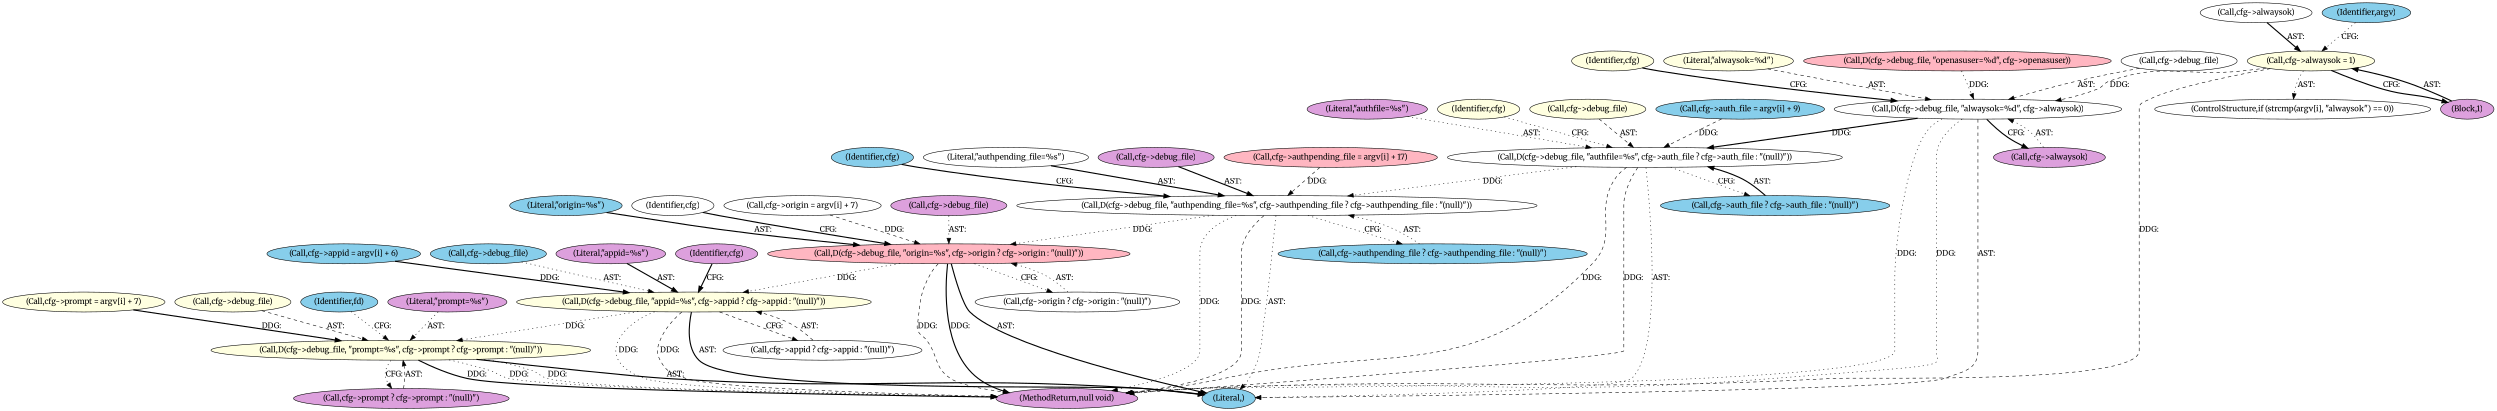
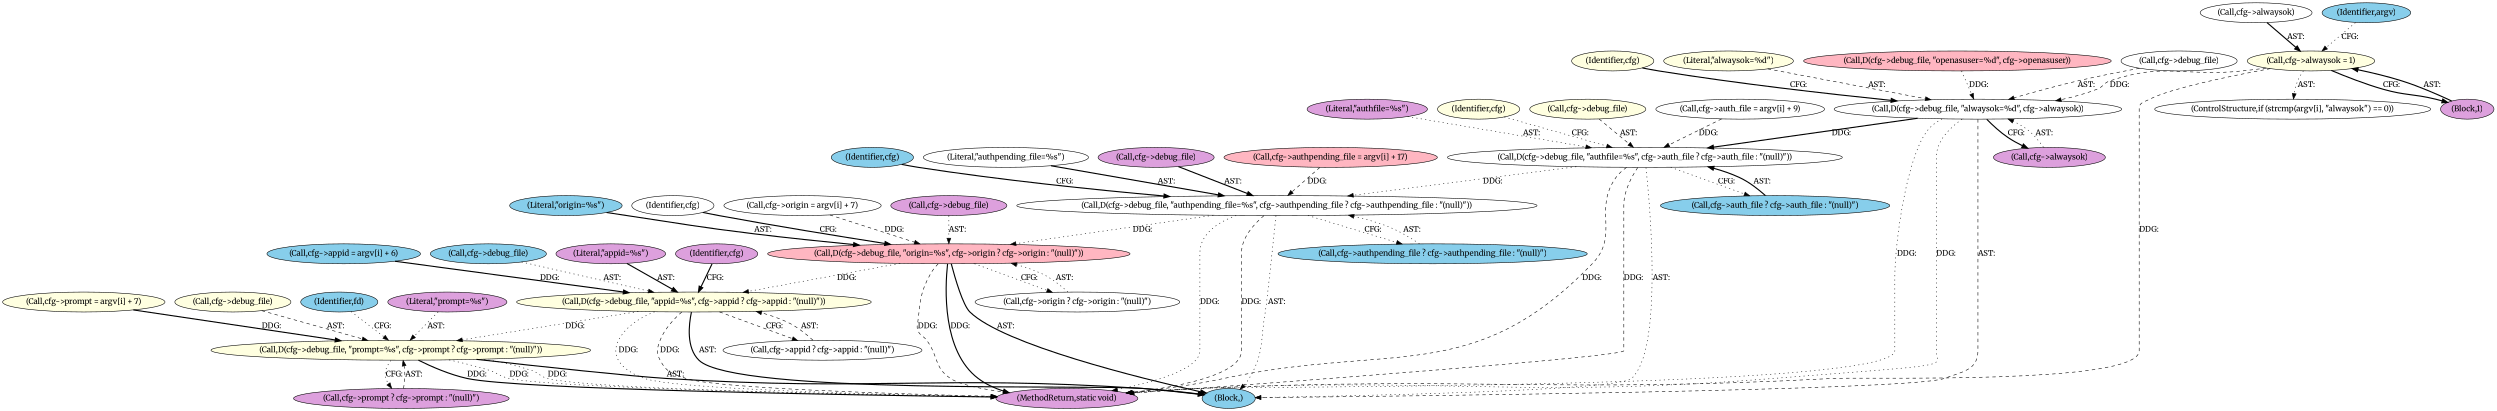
node "(Call,cfg->auth_file = argv[i] + 9)": fillcolor skyblue -> white
node "(MethodReturn,null void)": label "(MethodReturn,null void)" -> "(MethodReturn,static void)"
node "(Literal,)": label "(Literal,)" -> "(Block,)"
